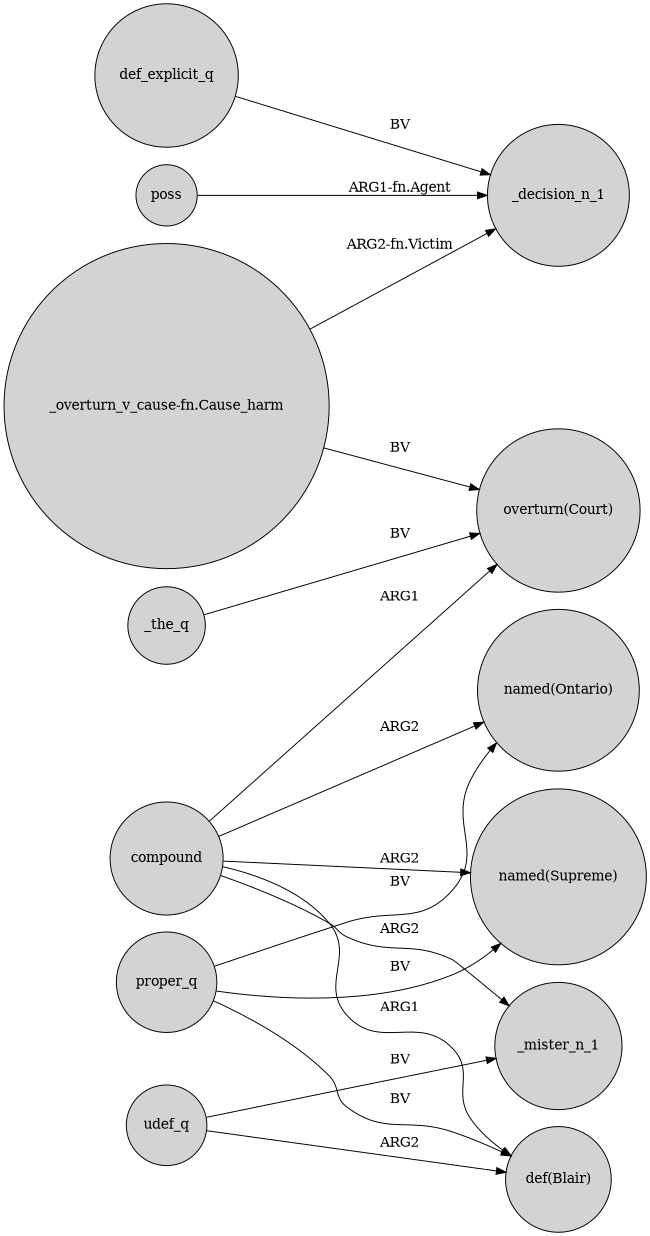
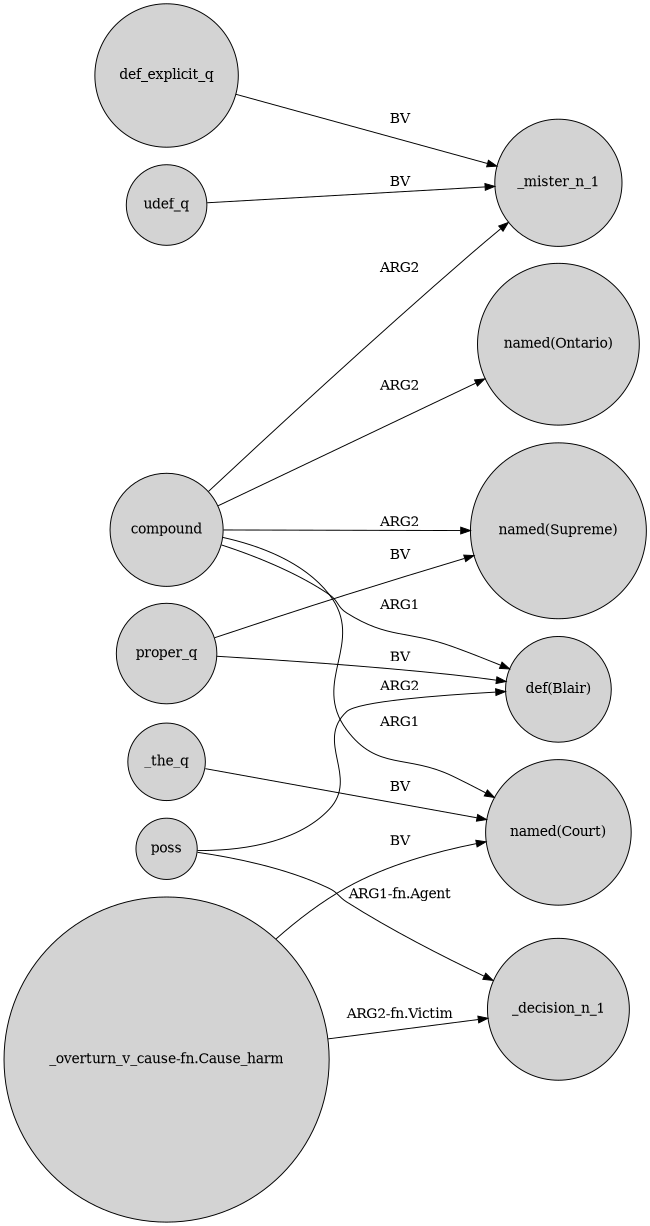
edge "def_explicit_q" -> "_decision_n_1": now "def_explicit_q" -> "_mister_n_1"
node "overturn(Court)": label "overturn(Court)" -> "named(Court)"
edge "proper_q" -> "named(Ontario)": removed, label "BV"
edge "udef_q" -> "def(Blair)": now "poss" -> "def(Blair)"
